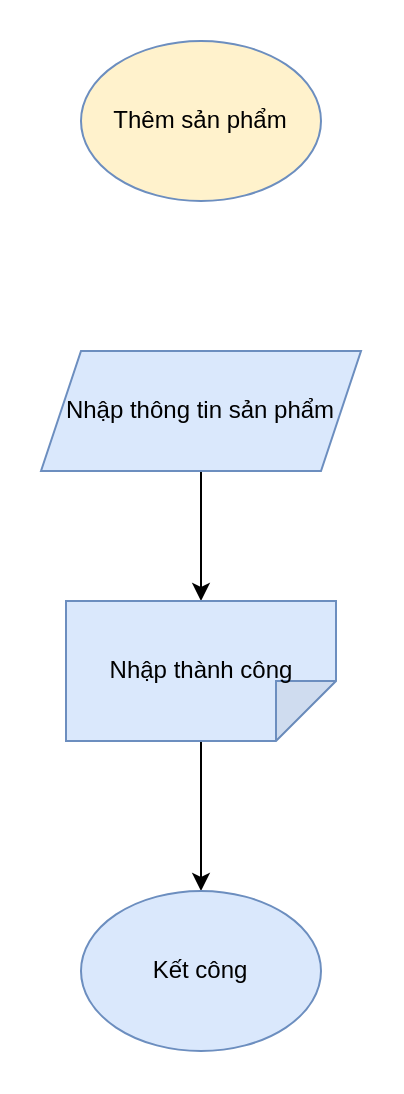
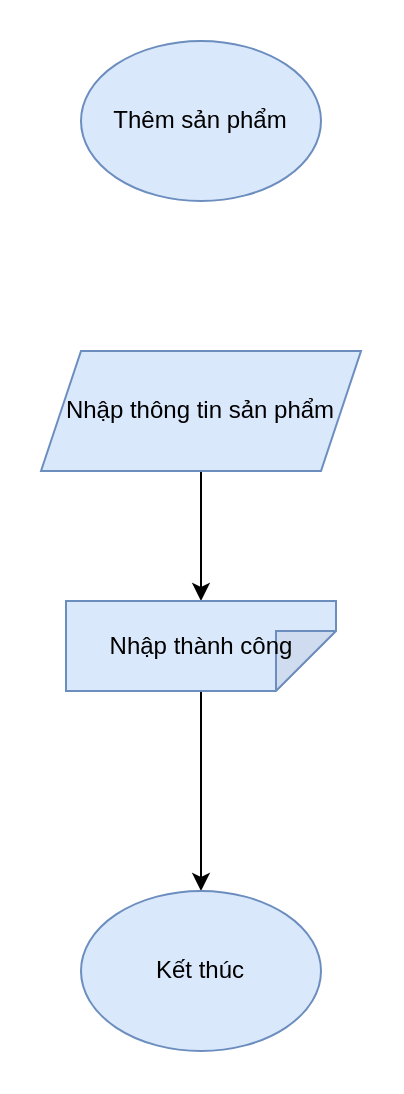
node "Thêm sản phẩm": fillcolor #fff2cc -> #dae8fc
node "Nhập thành công": size 270x140 -> 270x90
node "Kết công": label "Kết công" -> "Kết thúc"
